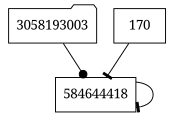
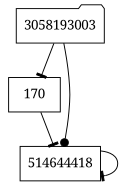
edge "3058193003" -> "170": added
node "584644418": label "584644418" -> "514644418"
